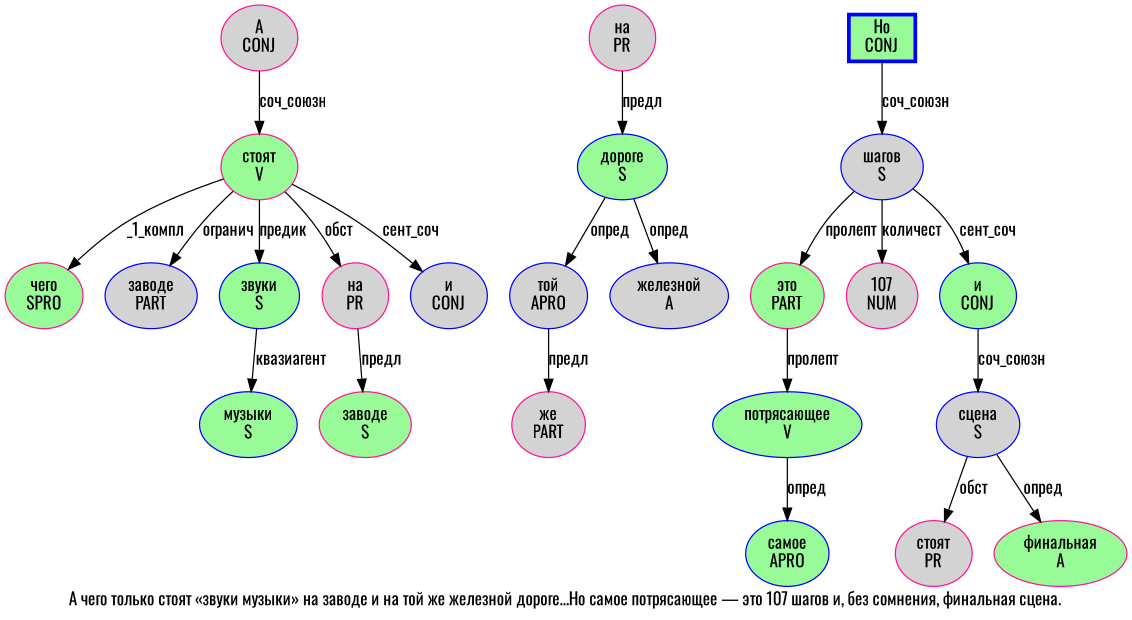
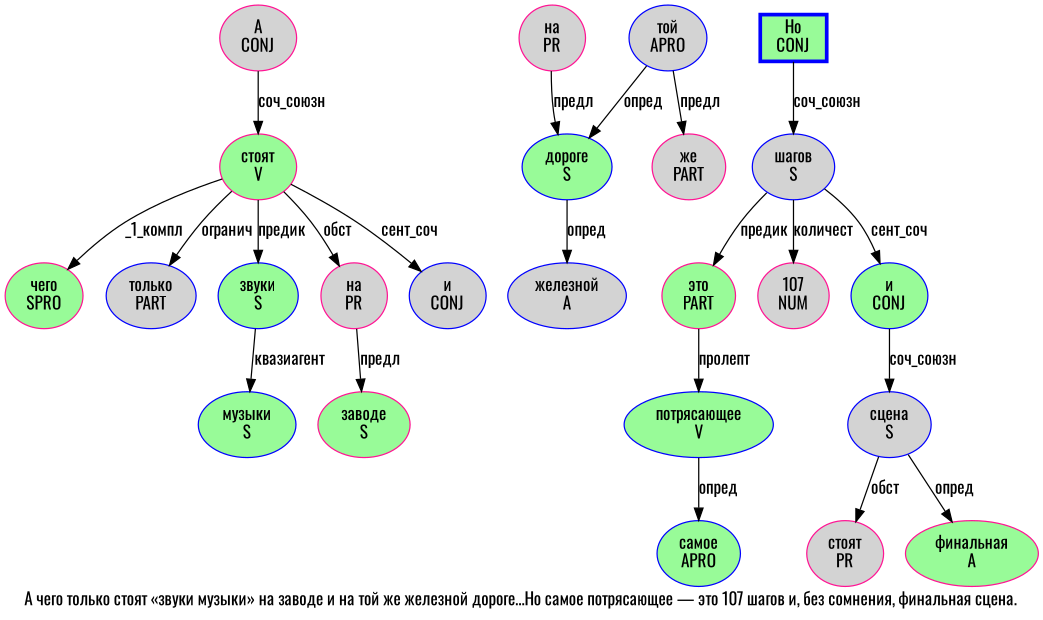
edge "дороге S" -> "той APRO": reversed
edge "шагов S" -> "это PART": label "пролепт" -> "предик"
node "заводе PART": label "заводе PART" -> "только PART"
